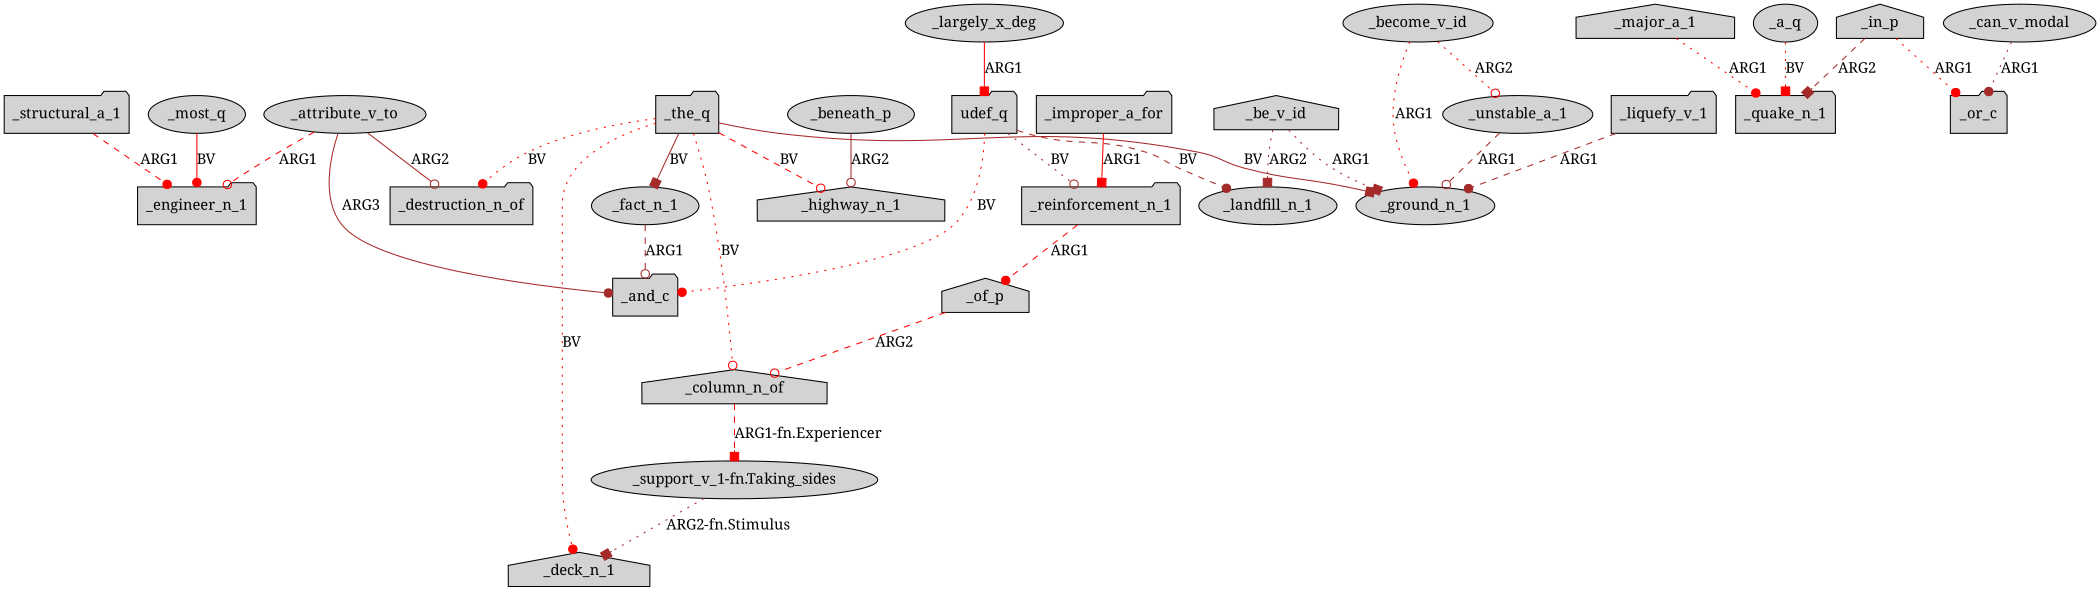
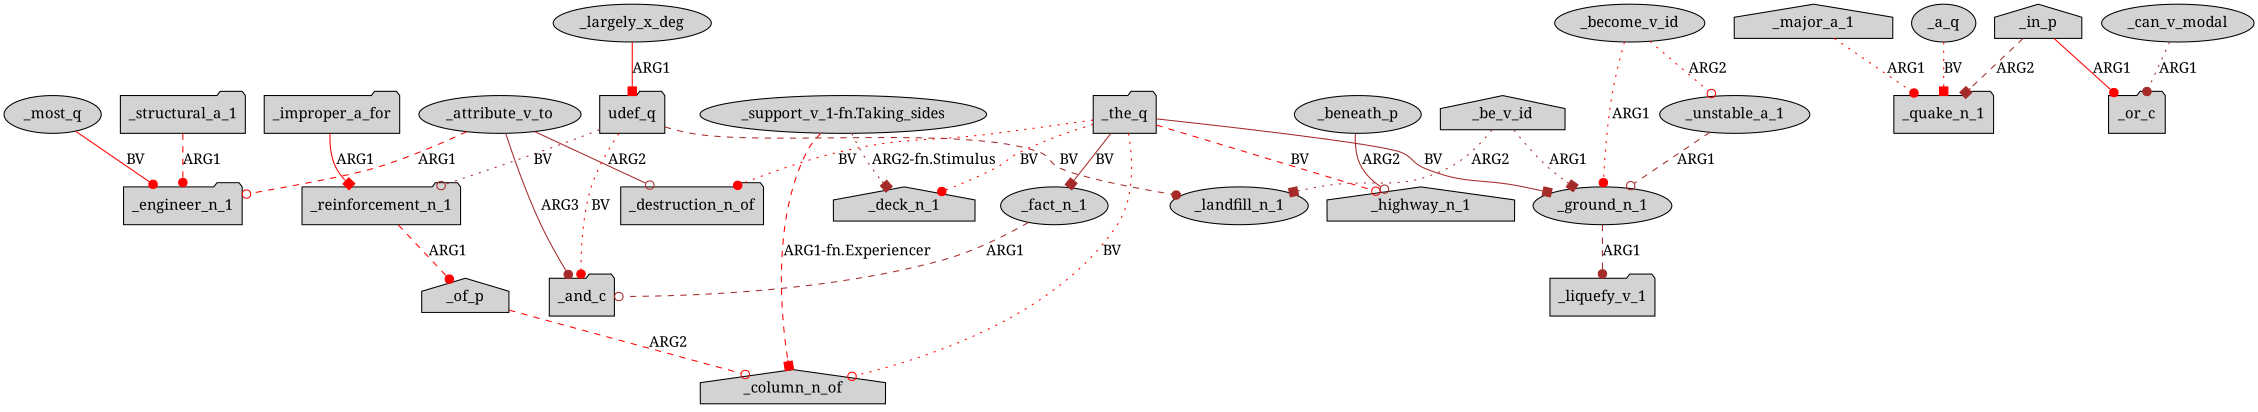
edge "_in_p" -> "_or_c": style dotted -> solid
edge "_liquefy_v_1" -> "_ground_n_1": reversed
edge "_column_n_of" -> "_support_v_1-fn.Taking_sides": reversed
